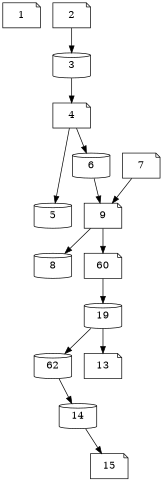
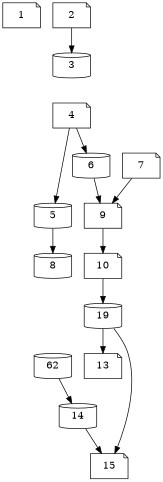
edge "3" -> "4": removed
edge "9" -> "8": now "5" -> "8"
node "60": label "60" -> "10"
edge "19" -> "62": now "19" -> "15"
